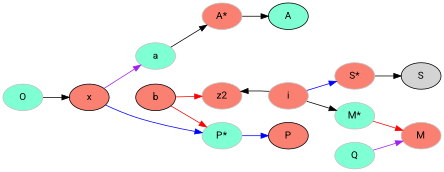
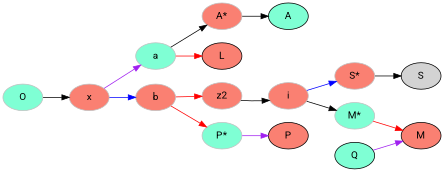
node "L": added
edge "i" -> "z2": reversed
node "x": color black -> grey
node "b": color black -> grey
edge "x" -> "P*": now "x" -> "b"
edge "P*" -> "P": color blue -> purple
node "M": color grey -> black
node "Q": color grey -> black
